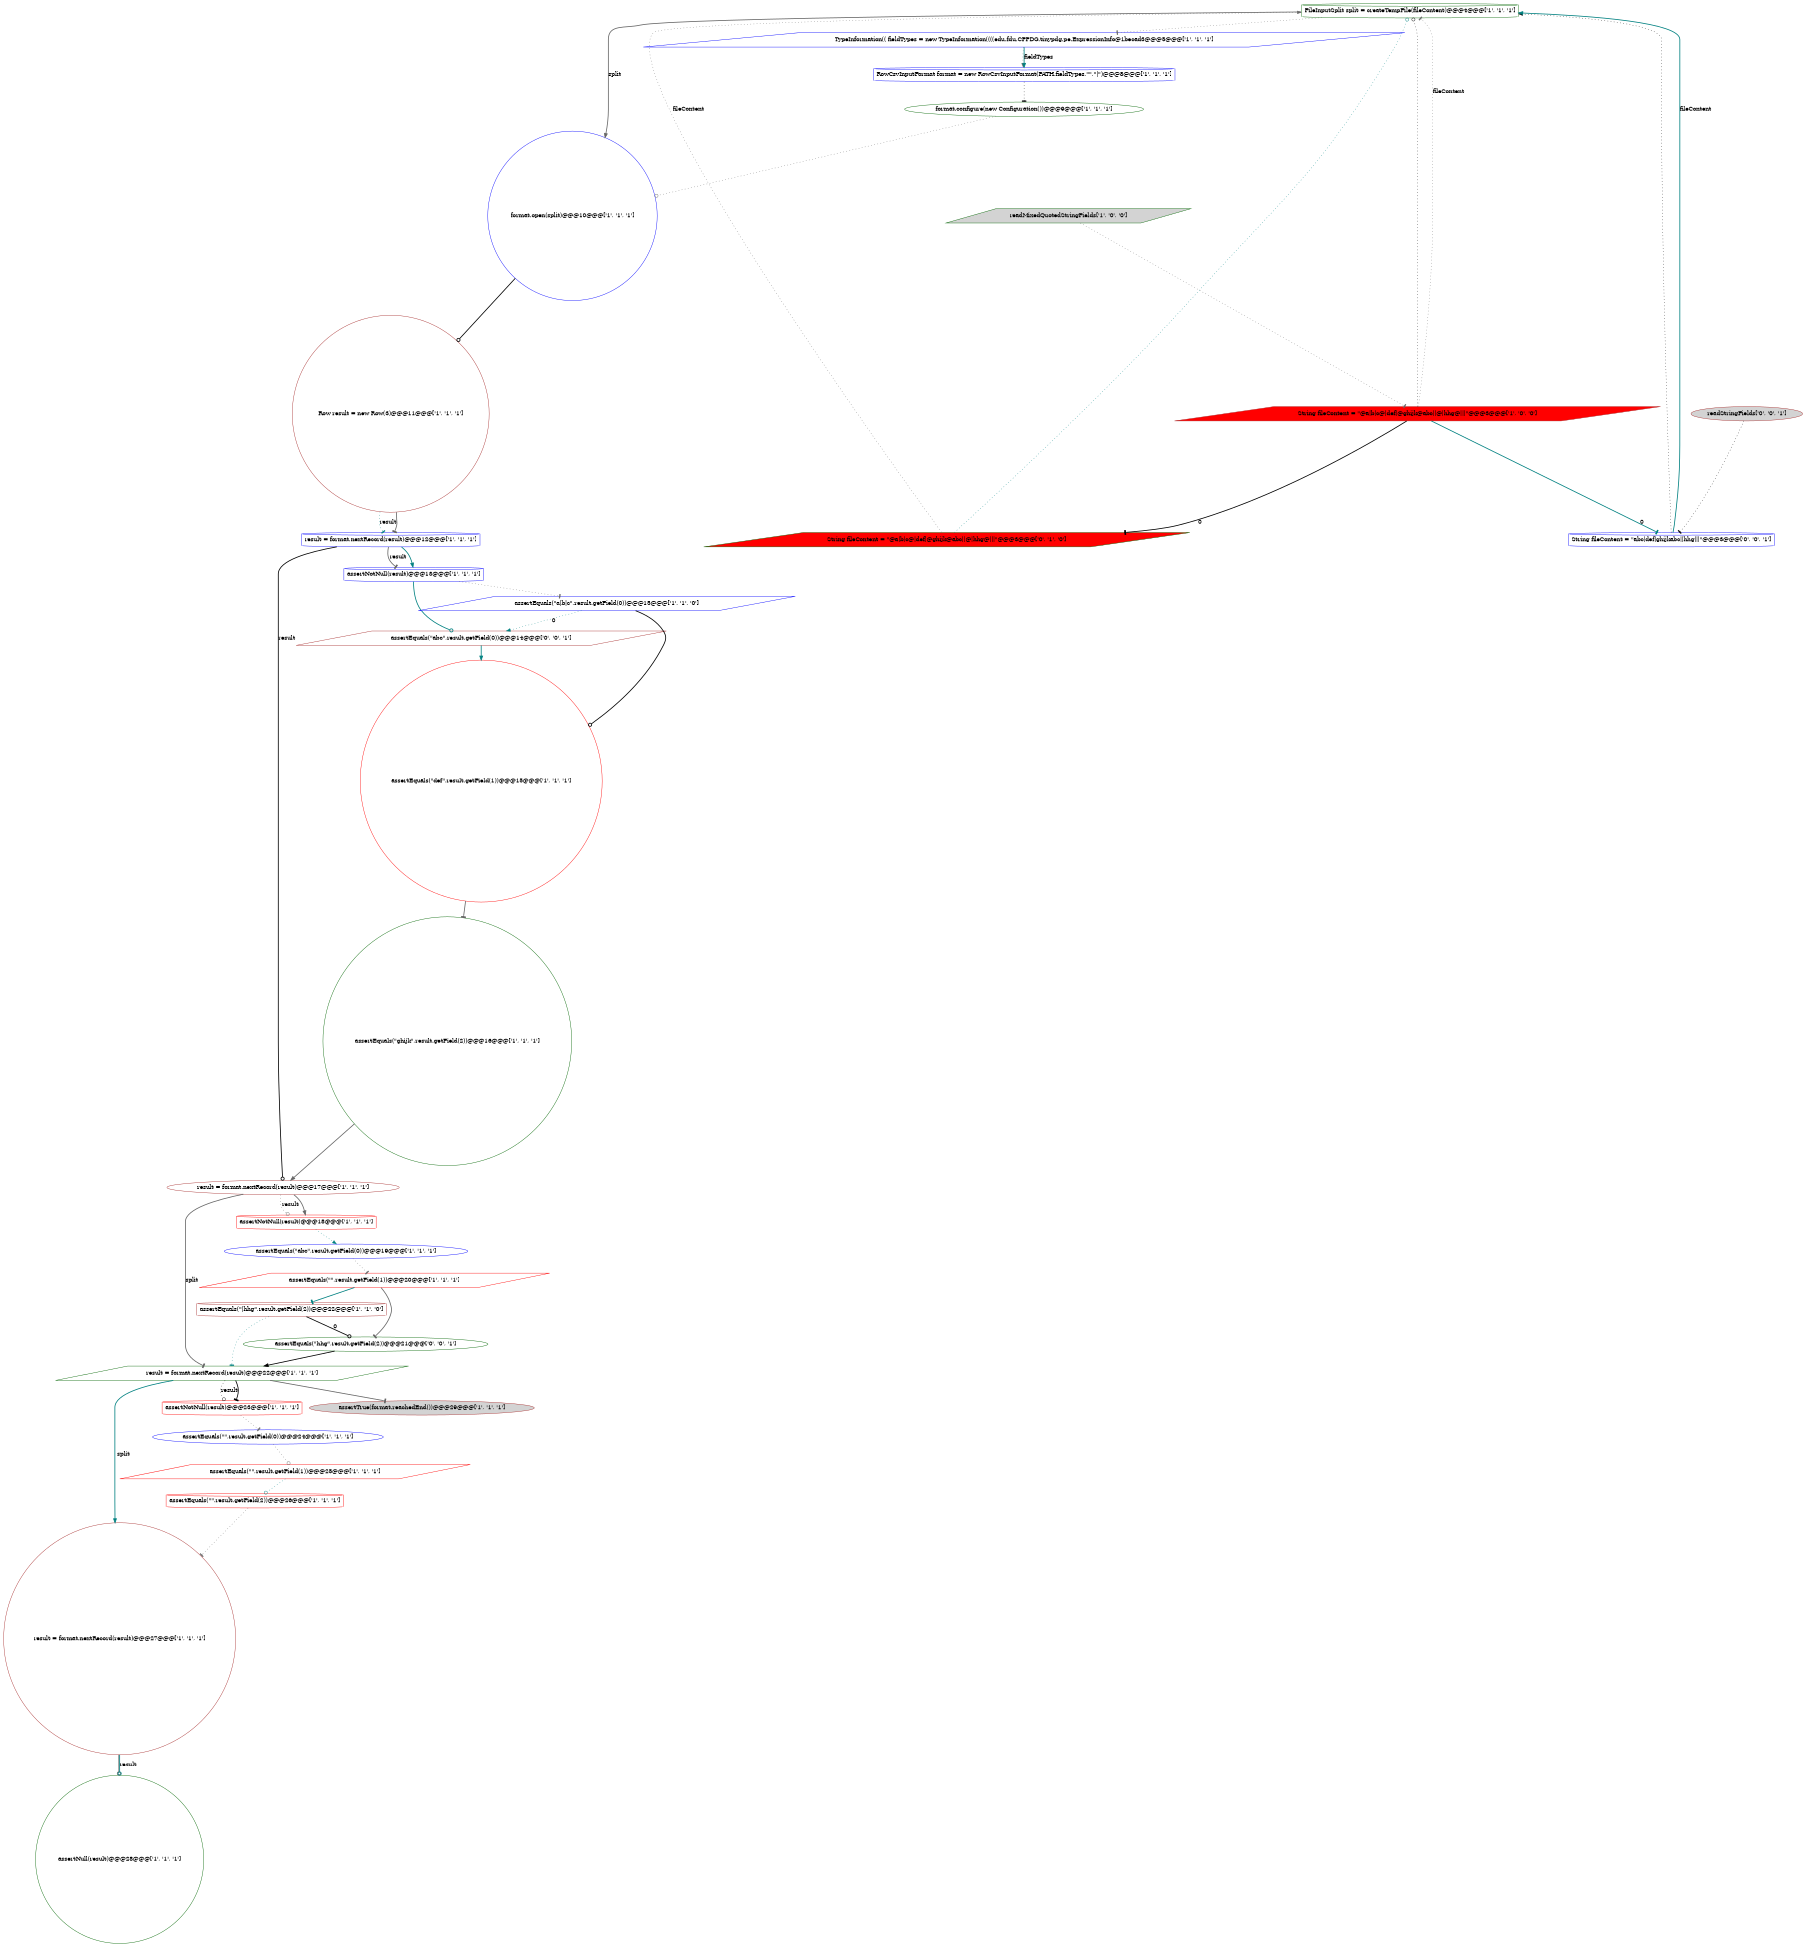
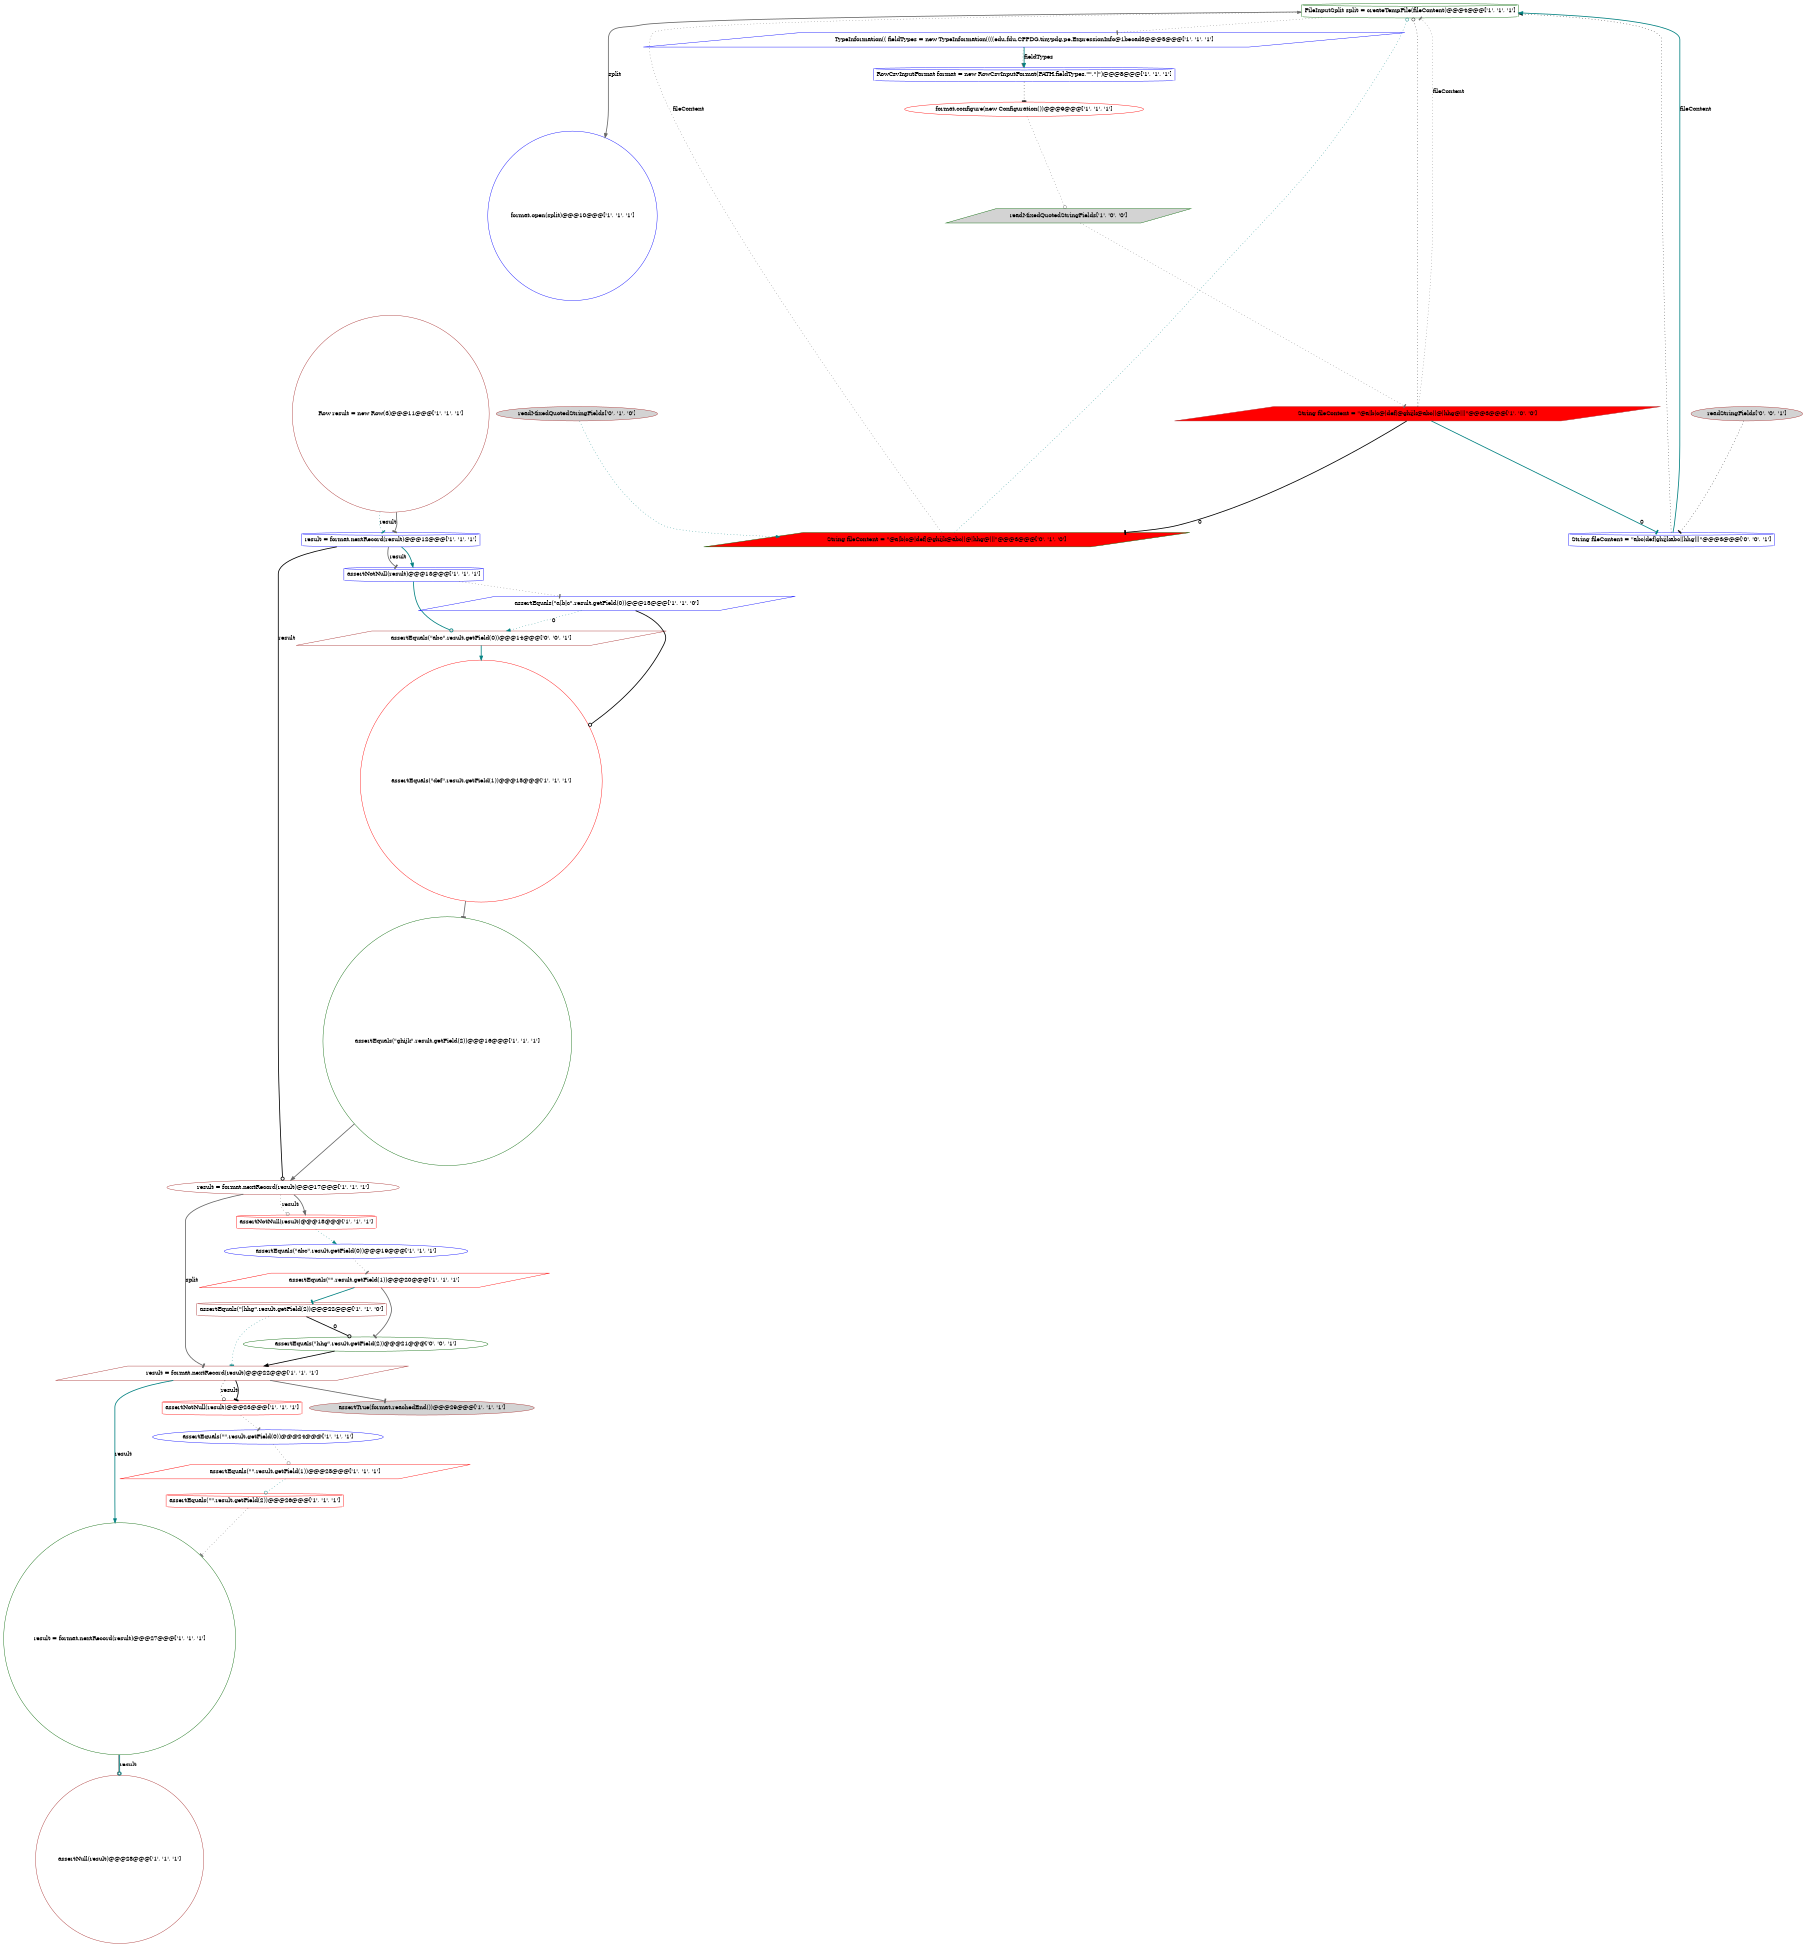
node "format.configure(new Configuration())@@@9@@@['1', '1', '1']": color darkgreen -> red
edge "format.configure(new Configuration())@@@9@@@['1', '1', '1']" -> "format.open(split)@@@10@@@['1', '1', '1']": now "format.configure(new Configuration())@@@9@@@['1', '1', '1']" -> "readMixedQuotedStringFields['1', '0', '0']"
edge "format.open(split)@@@10@@@['1', '1', '1']" -> "Row result = new Row(3)@@@11@@@['1', '1', '1']": removed
node "readMixedQuotedStringFields['0', '1', '0']": added
node "result = format.nextRecord(result)@@@22@@@['1', '1', '1']": color darkgreen -> brown
edge "result = format.nextRecord(result)@@@22@@@['1', '1', '1']" -> "result = format.nextRecord(result)@@@27@@@['1', '1', '1']": label "split" -> "result"
node "result = format.nextRecord(result)@@@27@@@['1', '1', '1']": color brown -> darkgreen
node "assertNull(result)@@@28@@@['1', '1', '1']": color darkgreen -> brown
